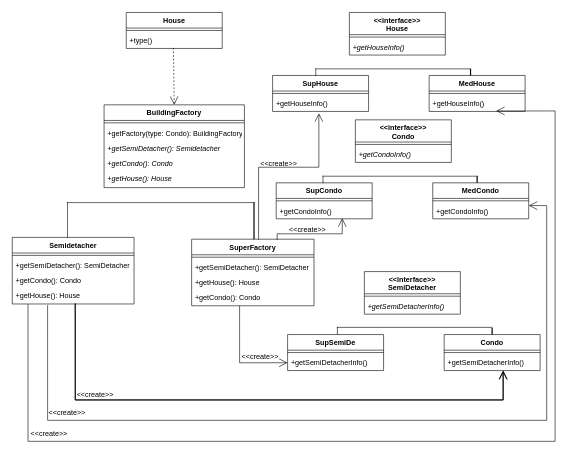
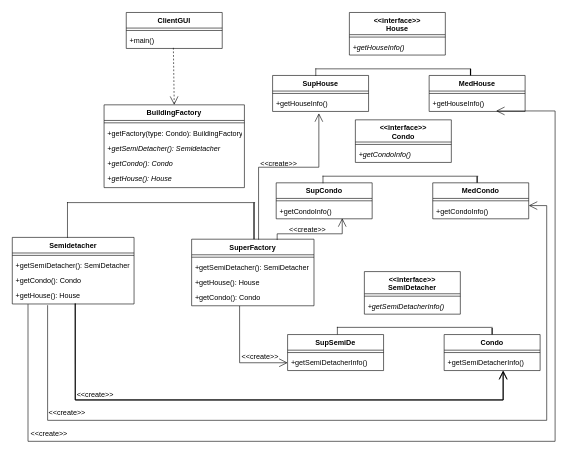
node "House": label "House" -> "ClientGUI"
node "+type()": label "+type()" -> "+main()"
